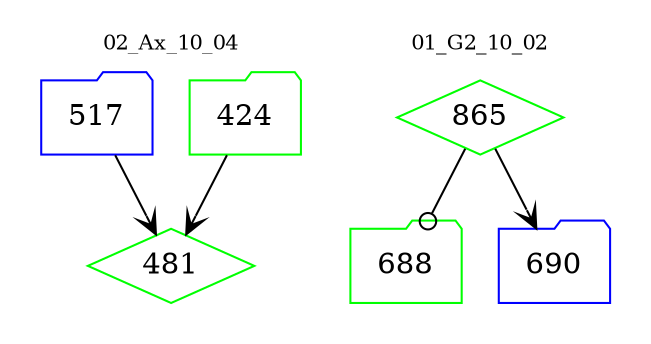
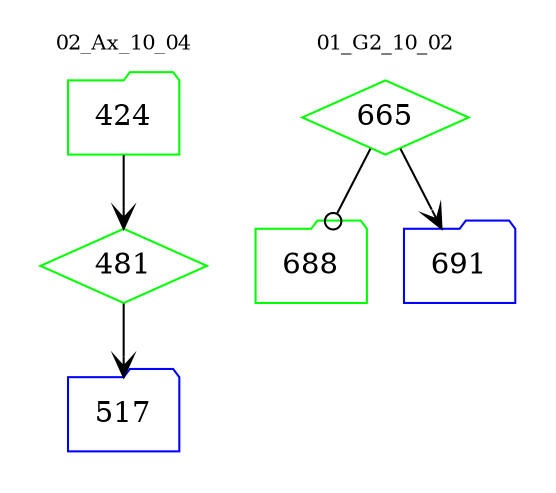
node "865": label "865" -> "665"
edge "517" -> "481": reversed
node "690": label "690" -> "691"
